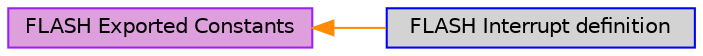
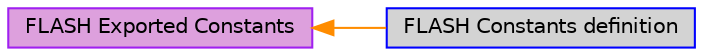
node "FLASH Interrupt definition": label "FLASH Interrupt definition" -> "FLASH Constants definition"
